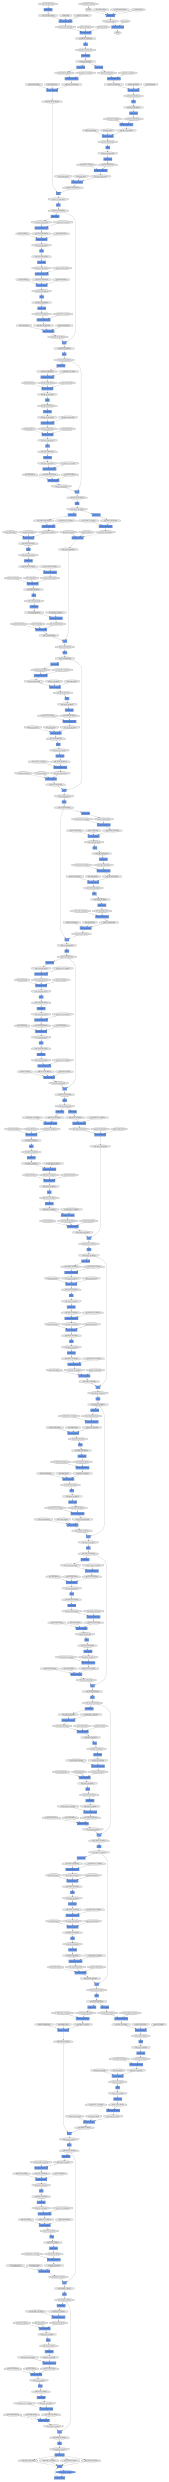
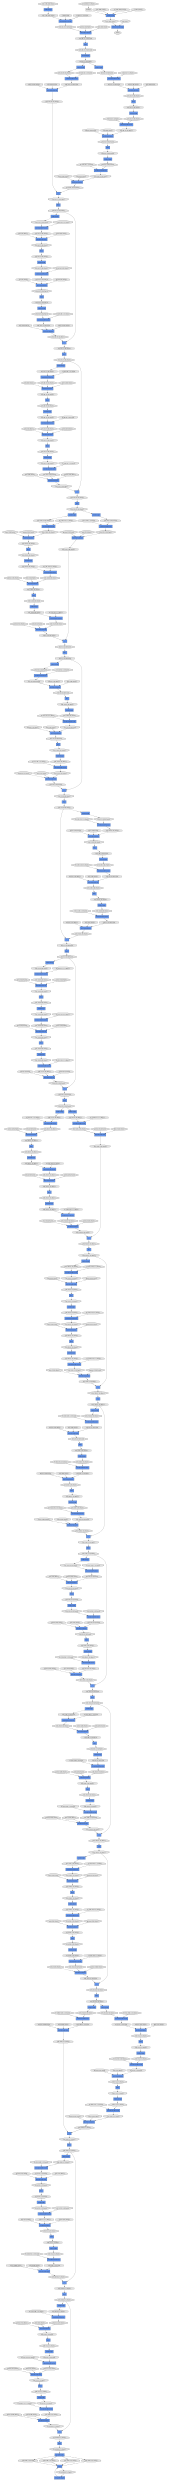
node "(256, 2048, 8, 7), float32": fillcolor #6495ed -> #e0e0e0
